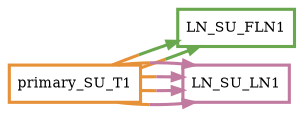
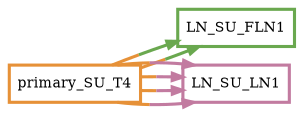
node "primary_SU_T1": label "primary_SU_T1" -> "primary_SU_T4"
